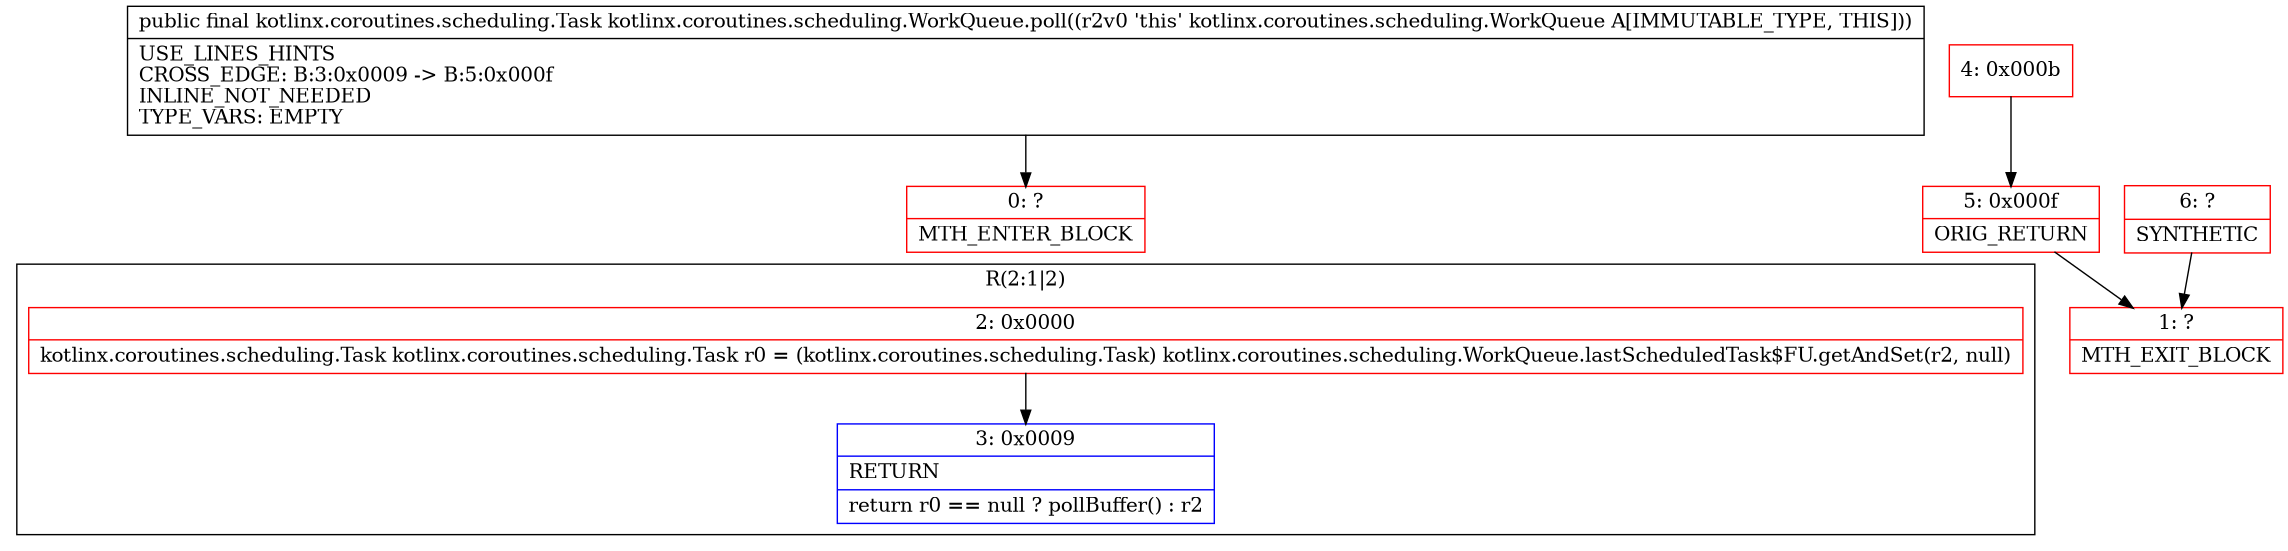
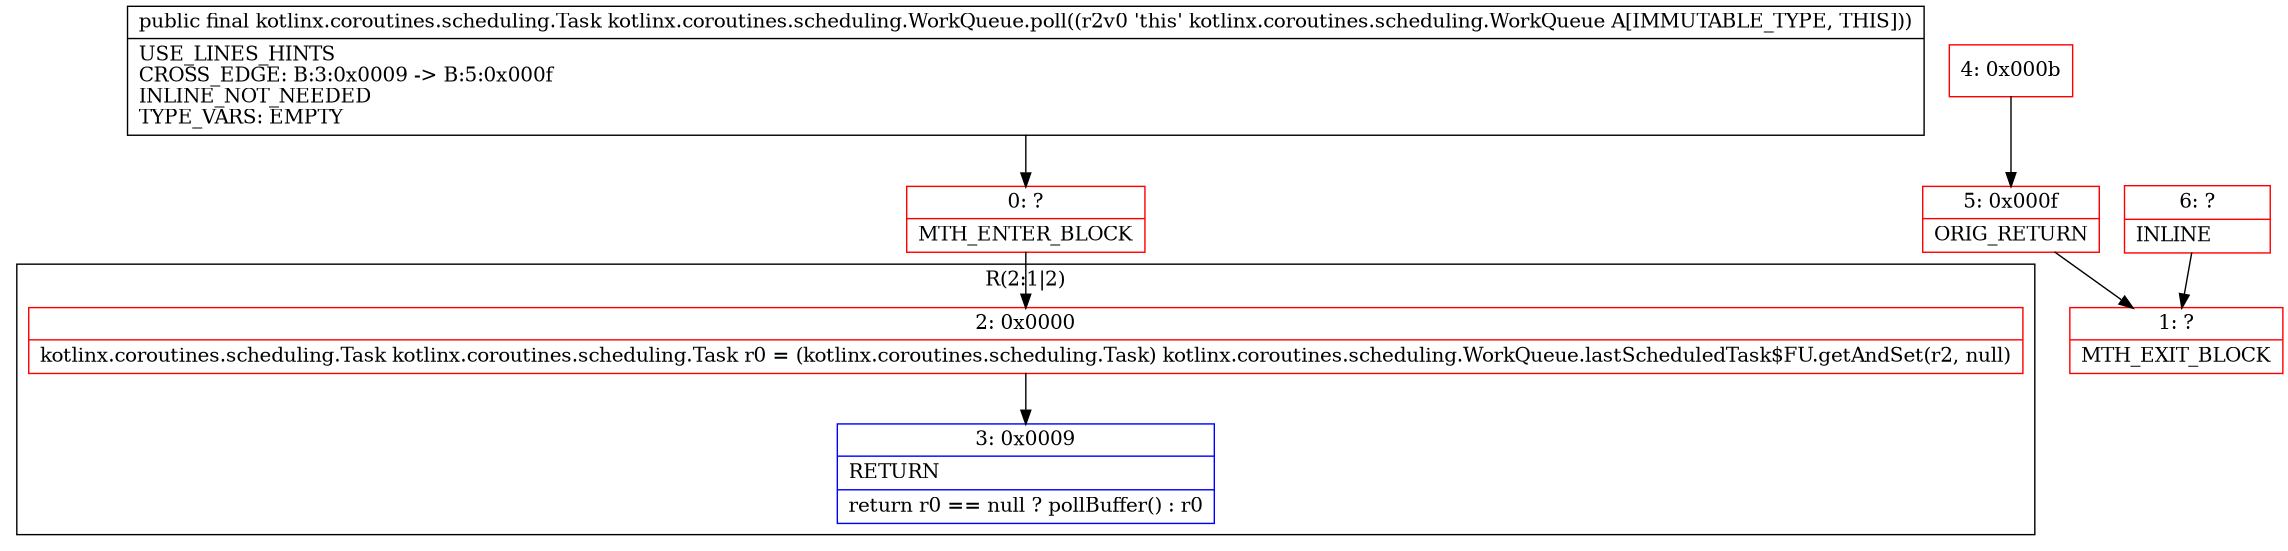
node "6: ?": text "SYNTHETIC" -> "INLINE"
edge "0: ?" -> "2: 0x0000": added
node "3: 0x0009": text "return r0 == null ? pollBuffer() : r2" -> "return r0 == null ? pollBuffer() : r0"
